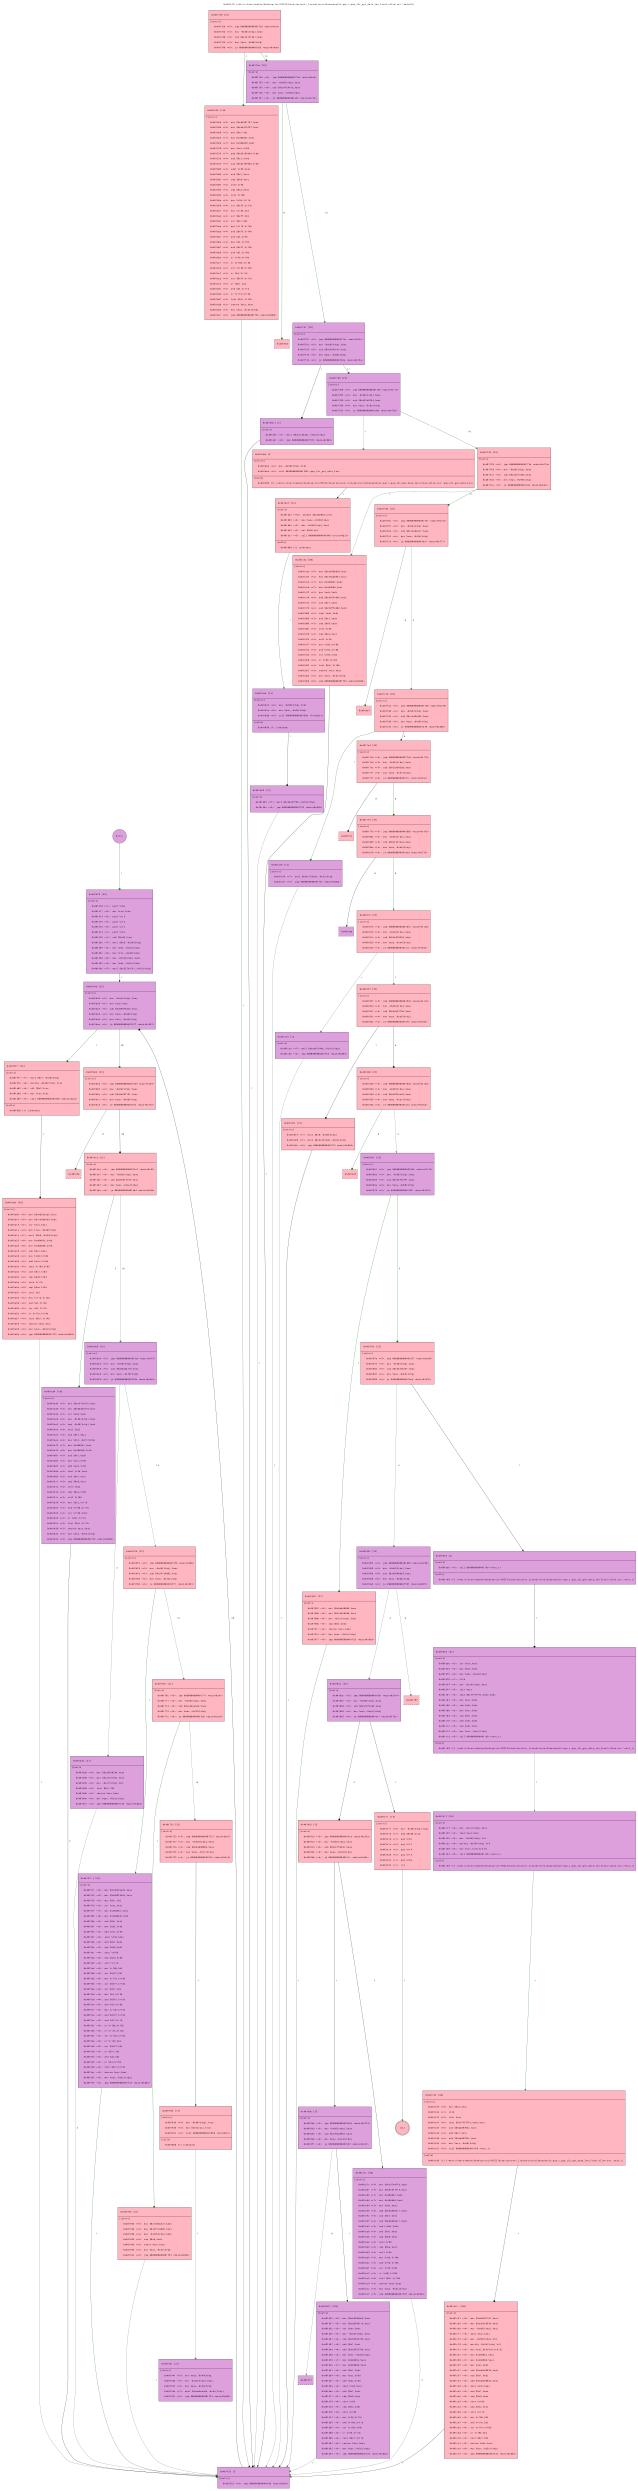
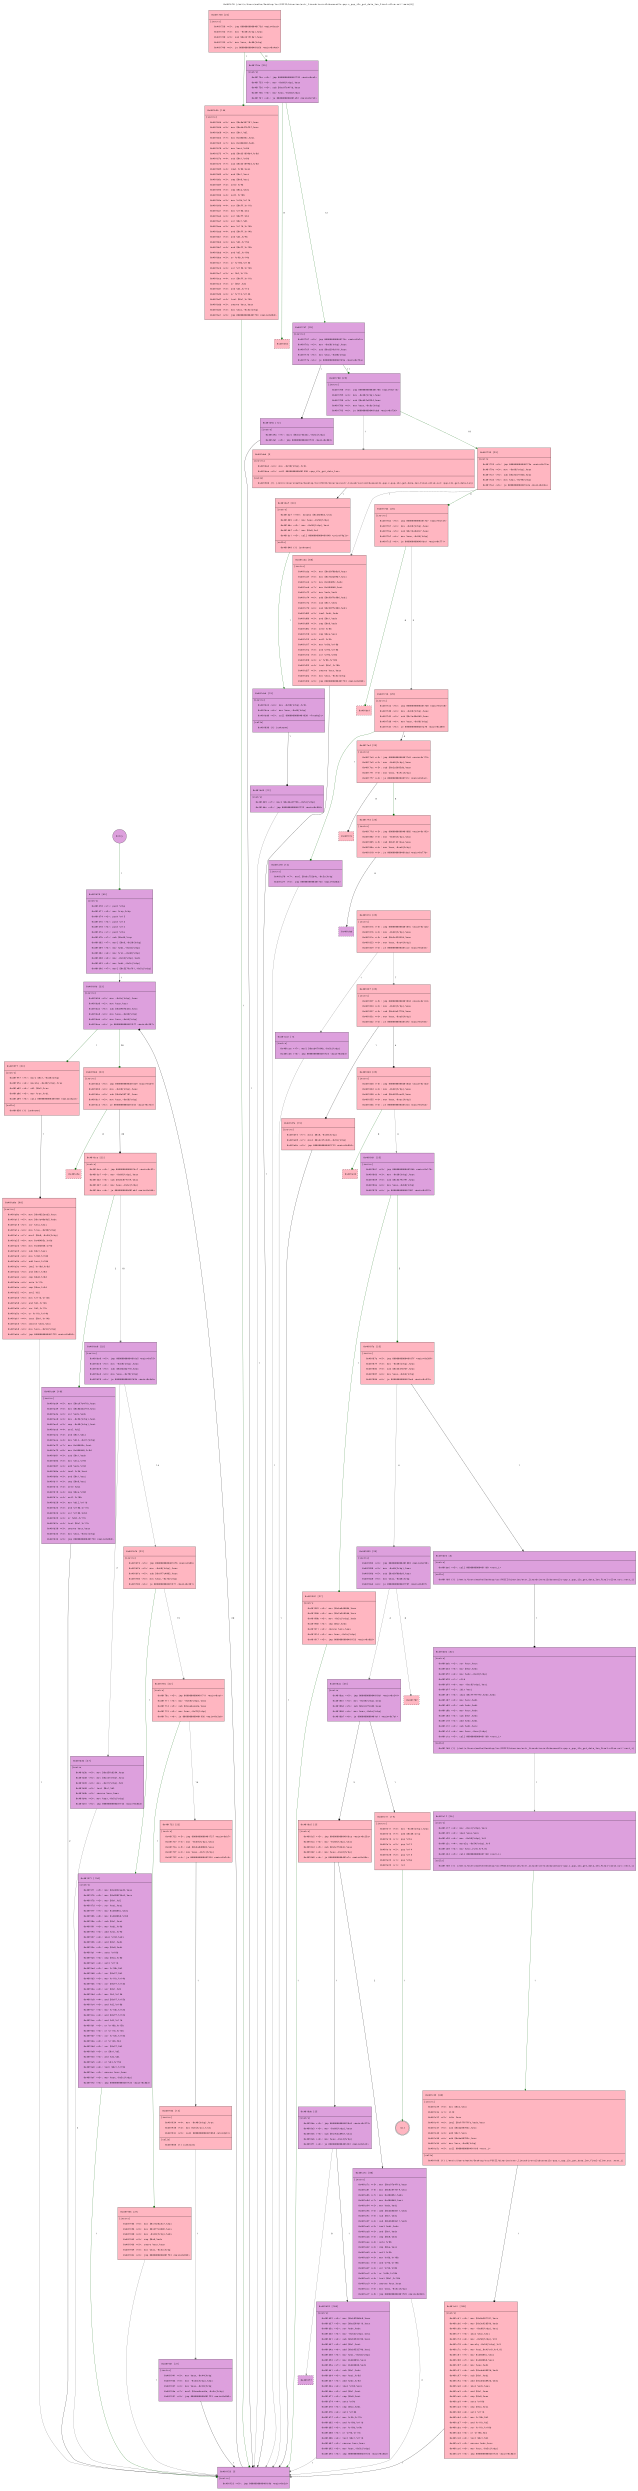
edge "0x4017fd [25]" -> "0x401816 [25]": removed, label "8"
edge "0x401941 [21]" -> "0x401f23 [5]": added, label "1"
